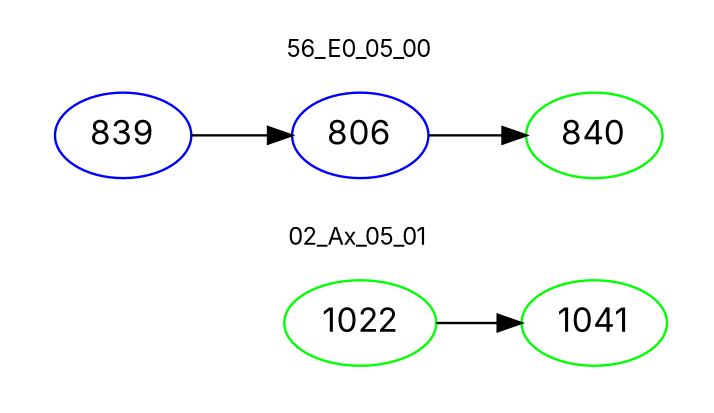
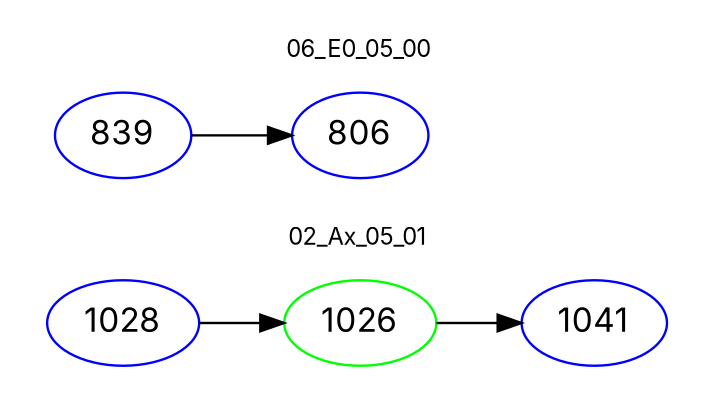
cluster "56_E0_05_00": label "56_E0_05_00" -> "06_E0_05_00"
node "840": removed
node "1028": added
node "1022": label "1022" -> "1026"
node "1041": color green -> blue
